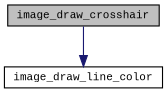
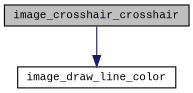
node "image_draw_crosshair": label "image_draw_crosshair" -> "image_crosshair_crosshair"
